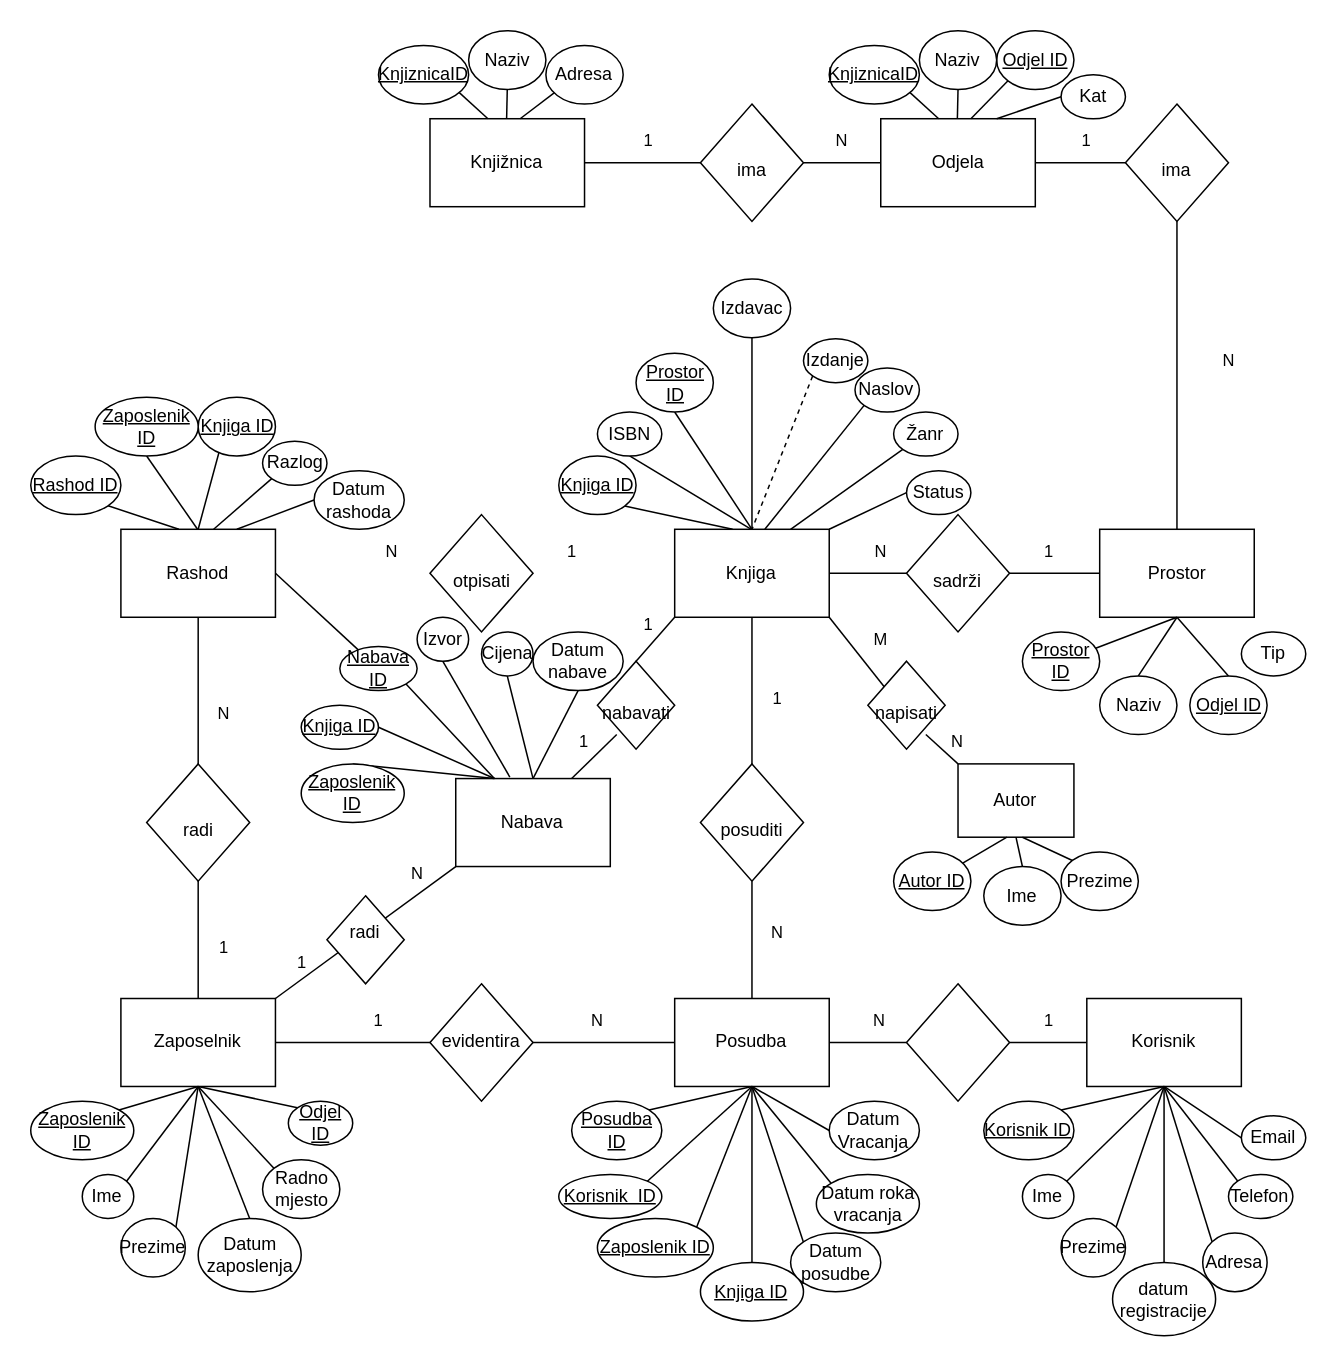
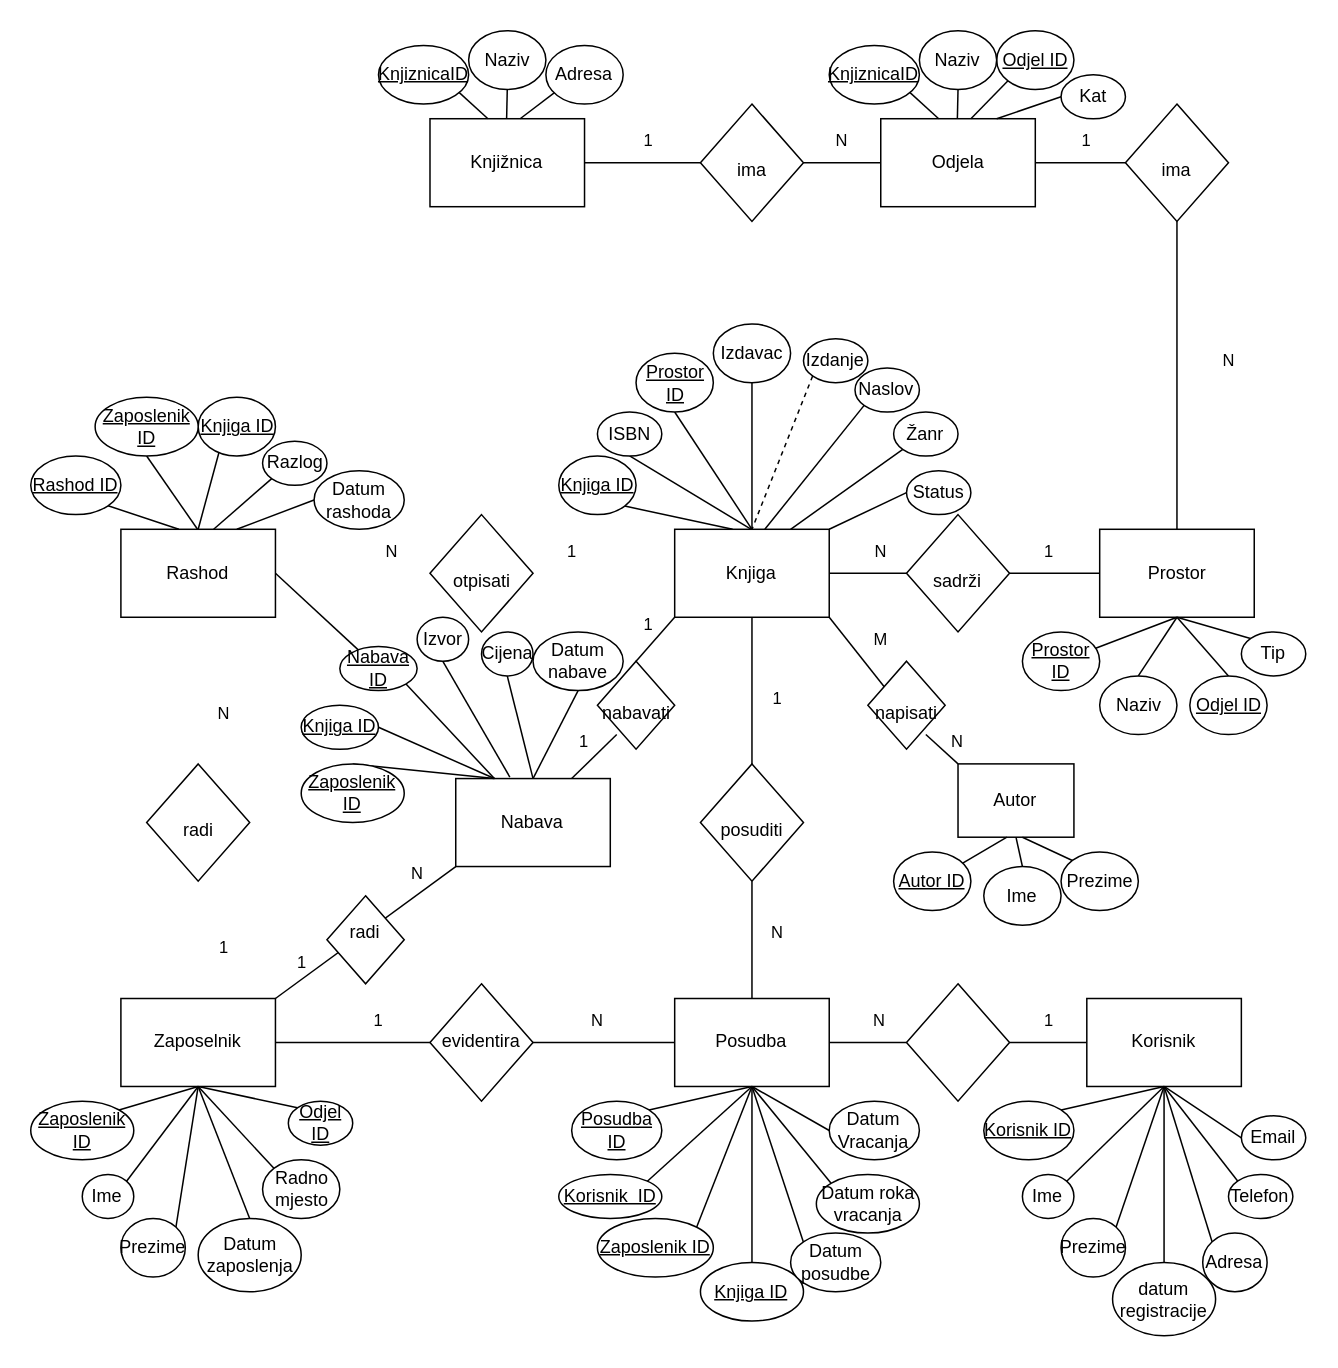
node "Izdavac": moved (752, 308) -> (752, 353)
edge "Prostor" -- "Tip": added
edge "Rashod" -- "Zaposelnik": removed
